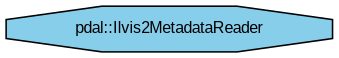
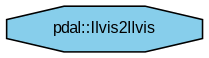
node "pdal::Ilvis2MetadataReader": label "pdal::Ilvis2MetadataReader" -> "pdal::Ilvis2Ilvis"
